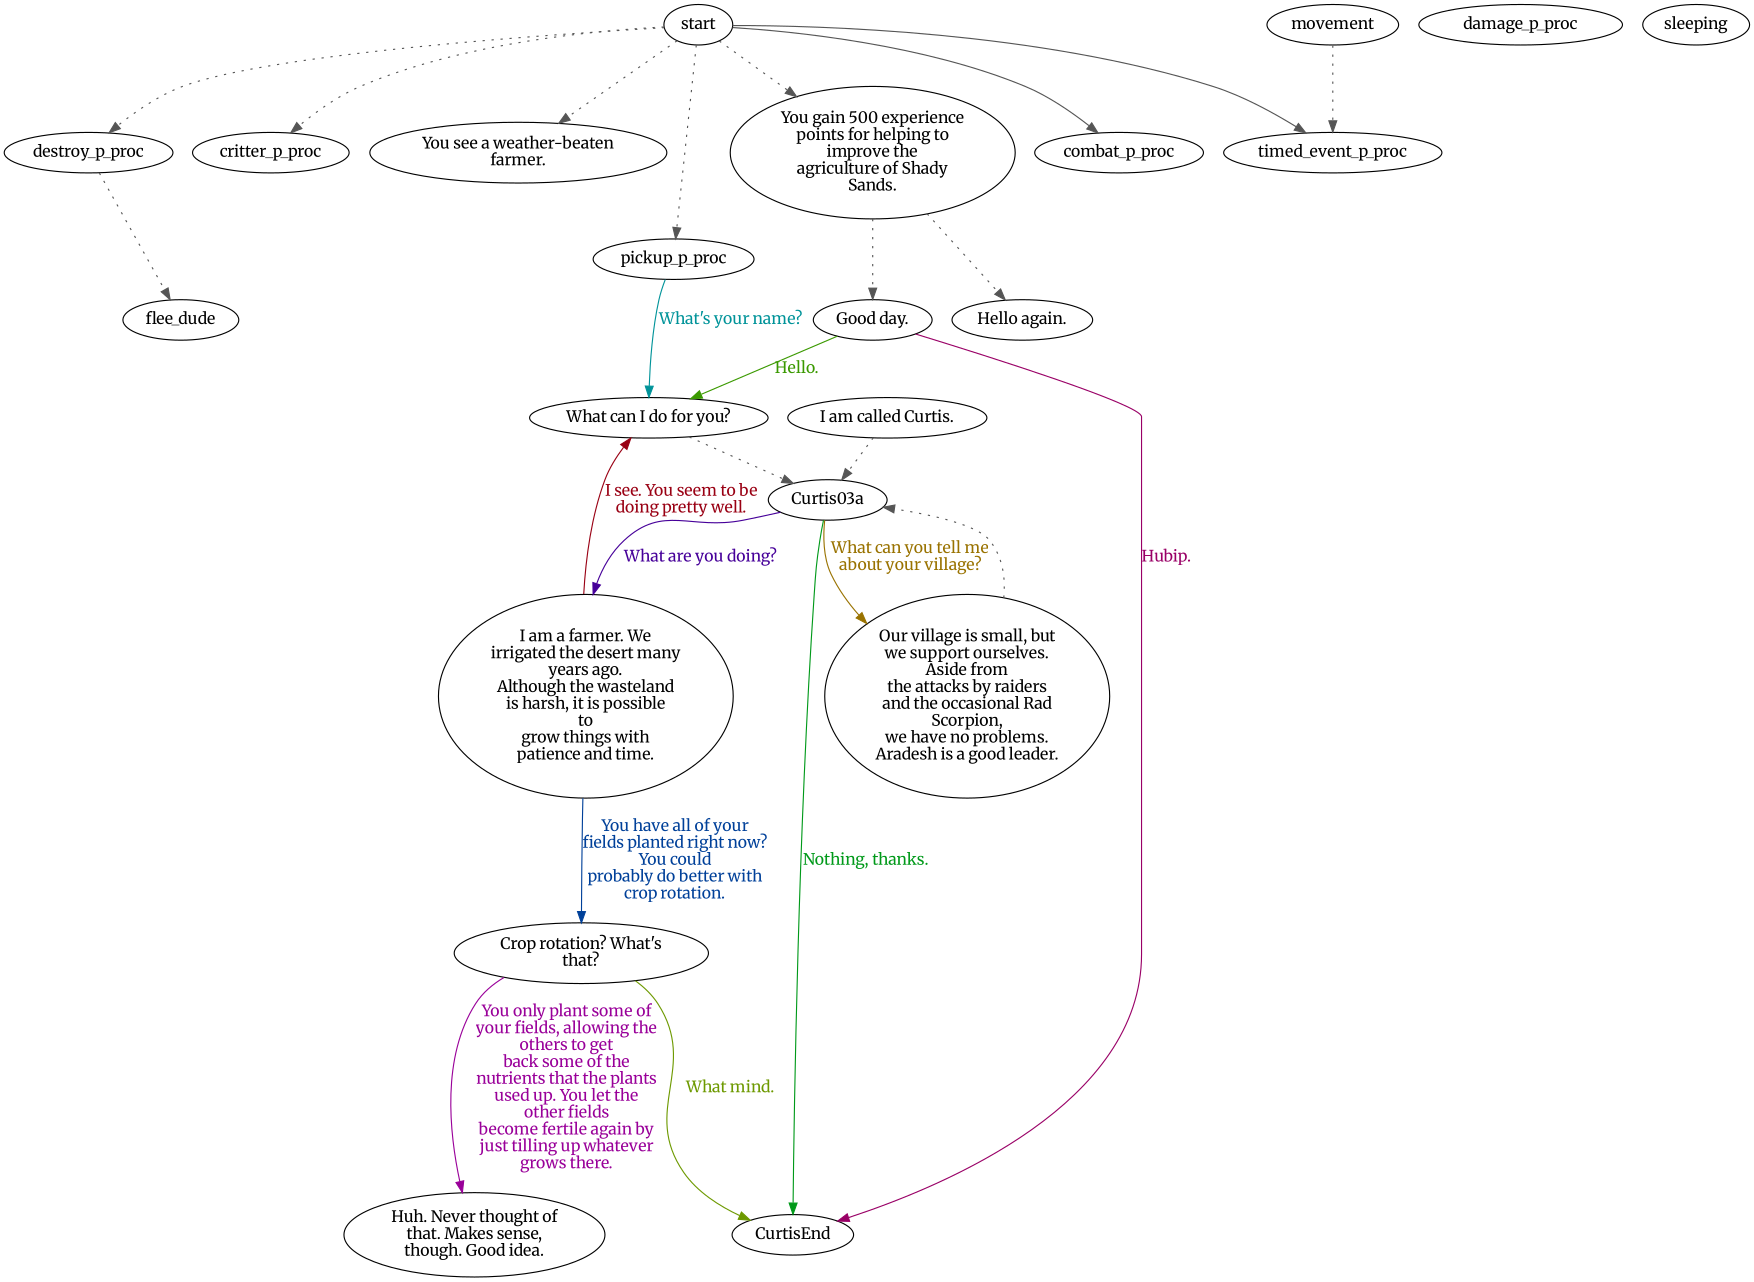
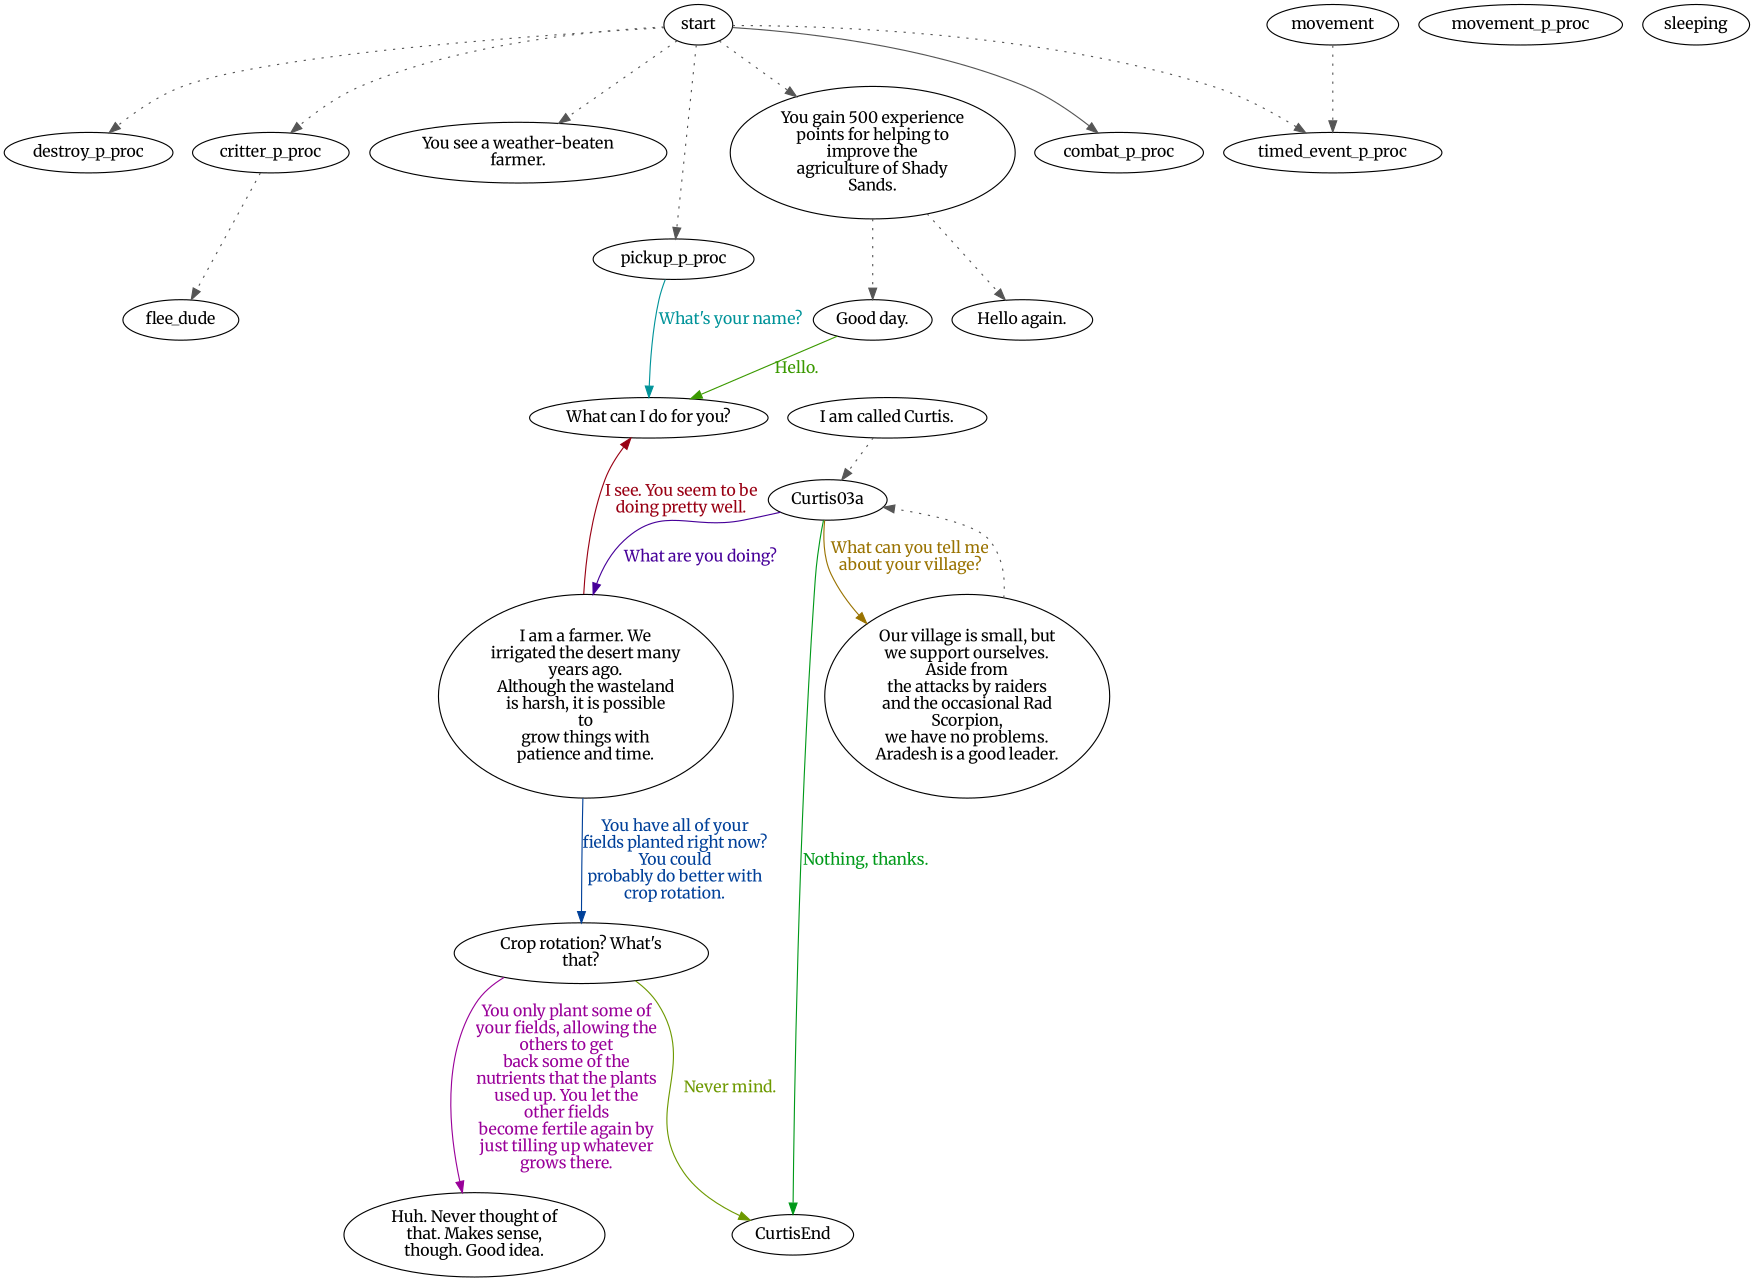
node "damage_p_proc": label "damage_p_proc" -> "movement_p_proc"
edge "start" -> "timed_event_p_proc": style solid -> dotted
edge "destroy_p_proc" -> "flee_dude": now "critter_p_proc" -> "flee_dude"
edge "What can I do for you?" -> "Curtis03a": removed
edge "Good day." -> "CurtisEnd": removed, label "Hubip."
edge "Crop rotation? What's that?" -> "CurtisEnd": label "What mind." -> "Never mind."
